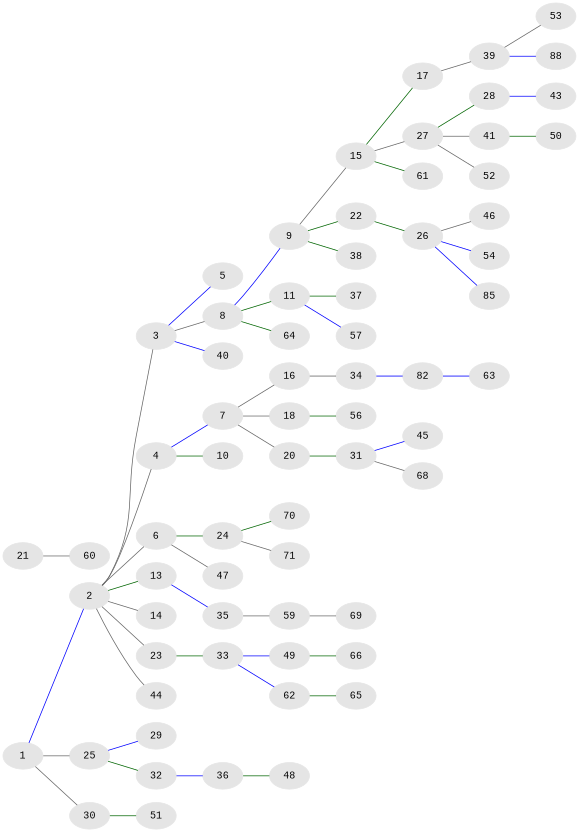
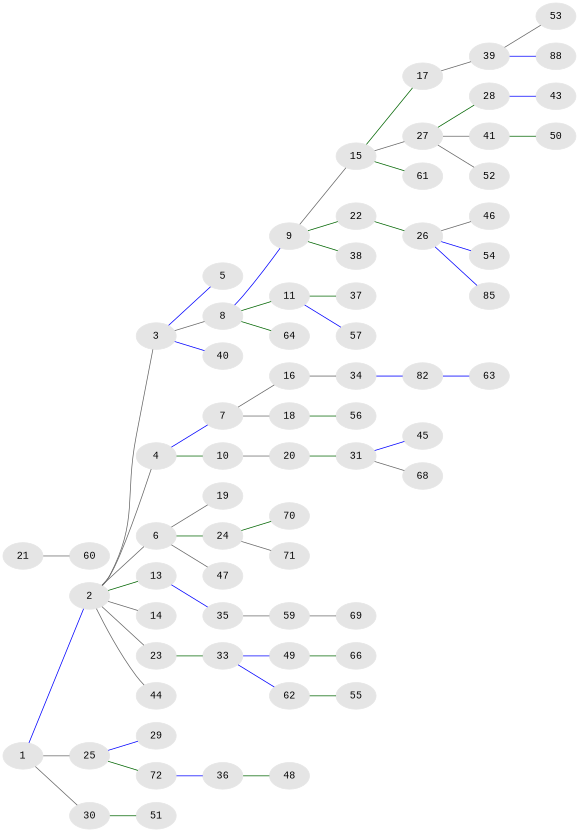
edge "7" -- "20": now "10" -- "20"
node "19": added
node "65": label "65" -> "55"
node "32": label "32" -> "72"
